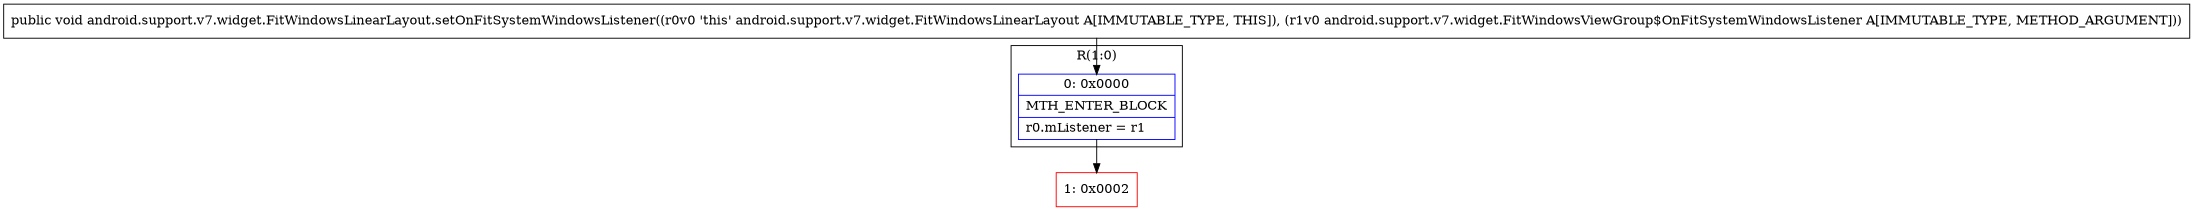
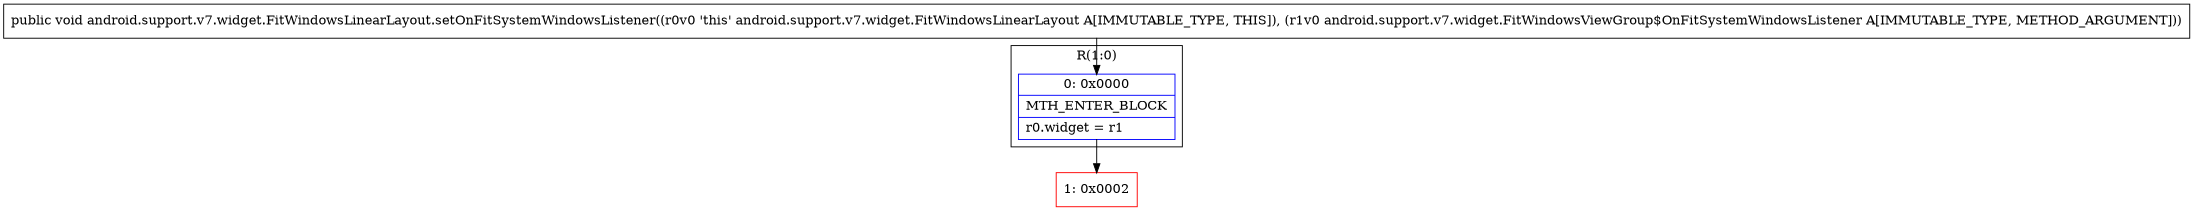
node "0: 0x0000": text "r0.mListener = r1" -> "r0.widget = r1"
